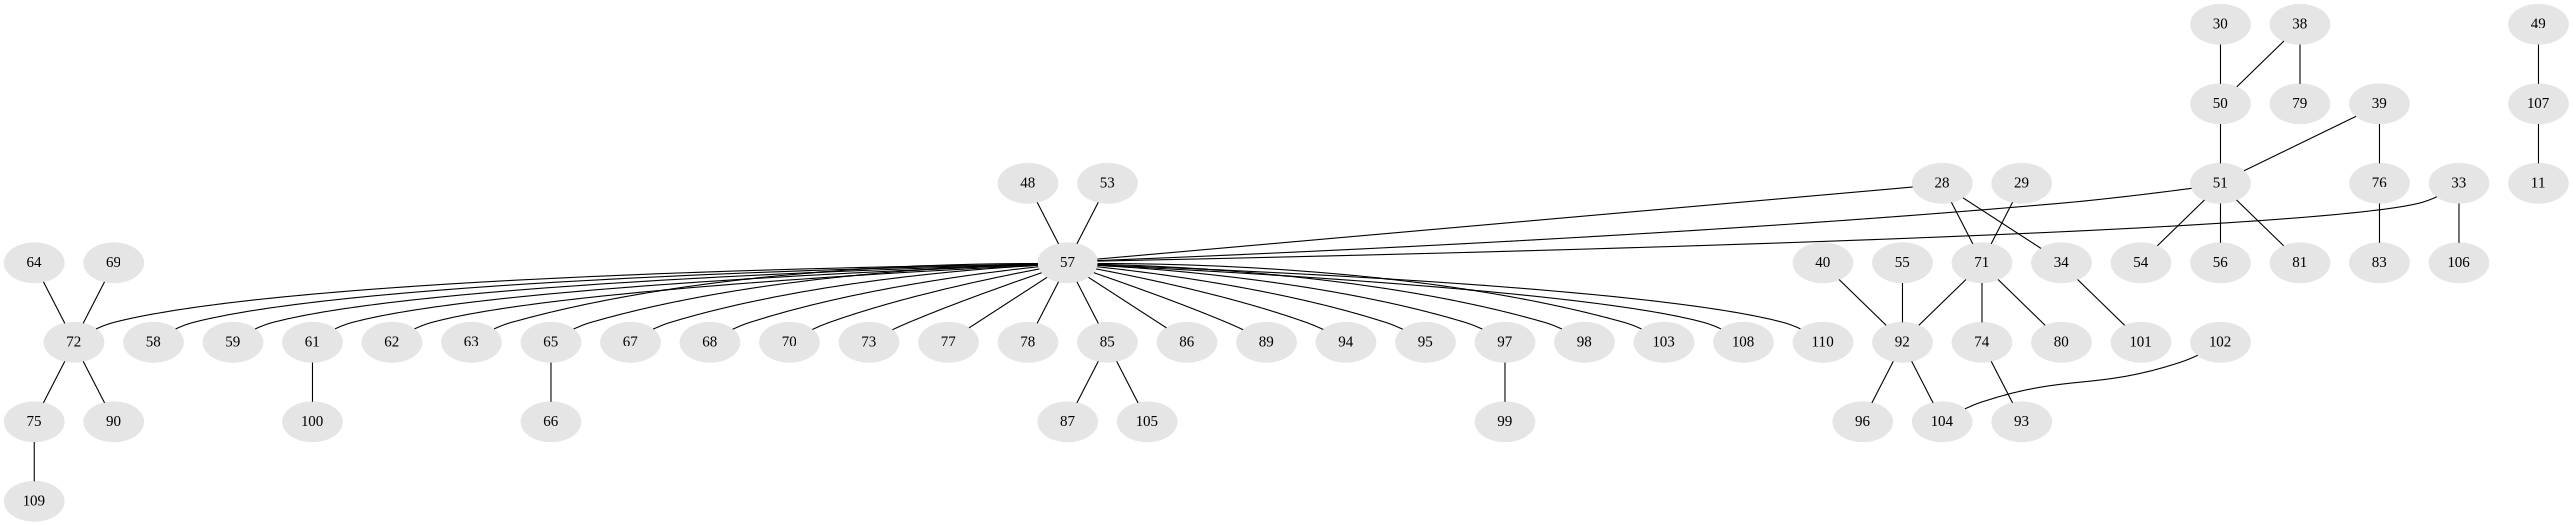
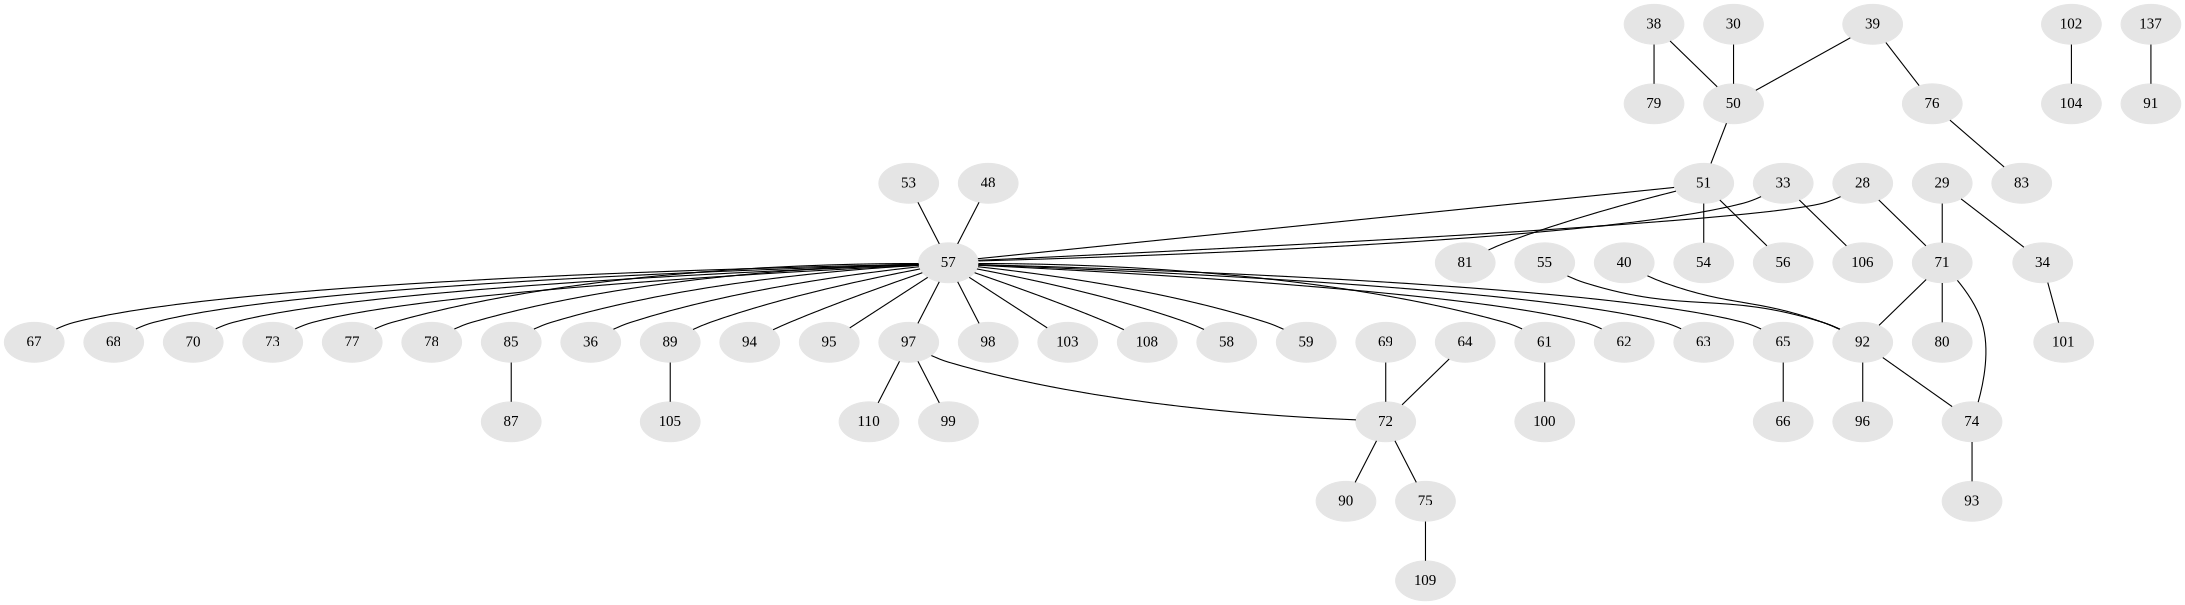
node "49": removed
node "107": label "107" -> "137"
edge "39" -- "51": now "39" -- "50"
node "11": label "11" -> "91"
edge "28" -- "34": now "29" -- "34"
edge "57" -- "110": now "97" -- "110"
edge "57" -- "72": now "97" -- "72"
node "86": label "86" -> "36"
edge "85" -- "105": now "89" -- "105"
edge "92" -- "104": now "92" -- "74"
